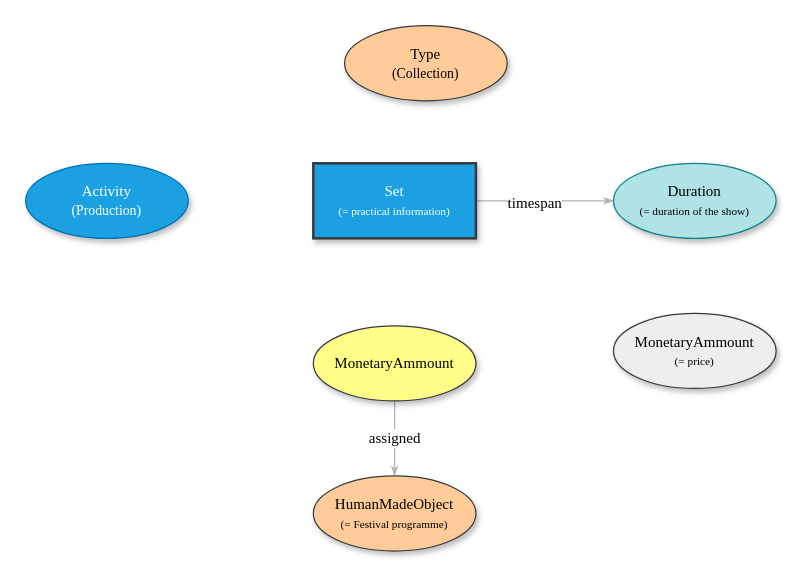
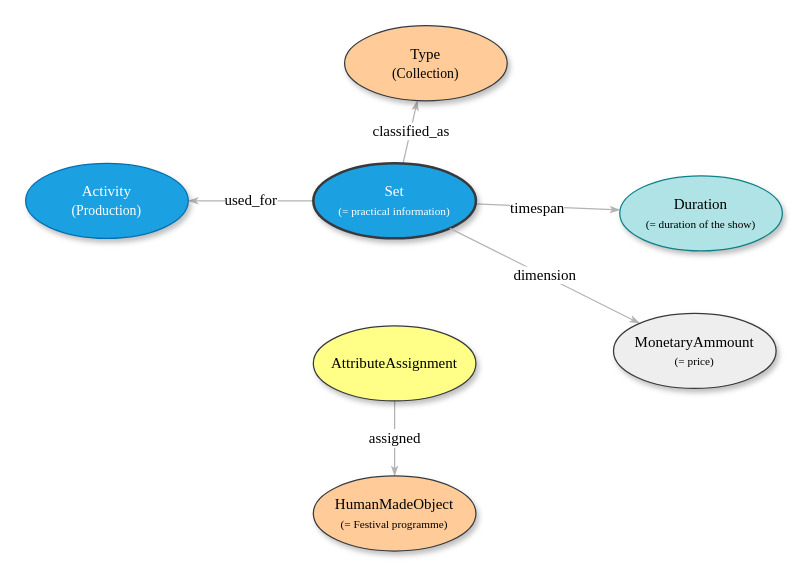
edge "Set (= practical information)" -> "Type (Collection)": added, label "classified_as"
edge "Set (= practical information)" -> "Activity (Production)": added, label "used_for"
node "Set (= practical information)": shape rectangle -> ellipse
node "Duration (= duration of the show)": moved (694, 201) -> (701, 213)
edge "Set (= practical information)" -> "MonetaryAmmount (= price)": added, label "dimension"
node "MonetaryAmmount": label "MonetaryAmmount" -> "AttributeAssignment"
